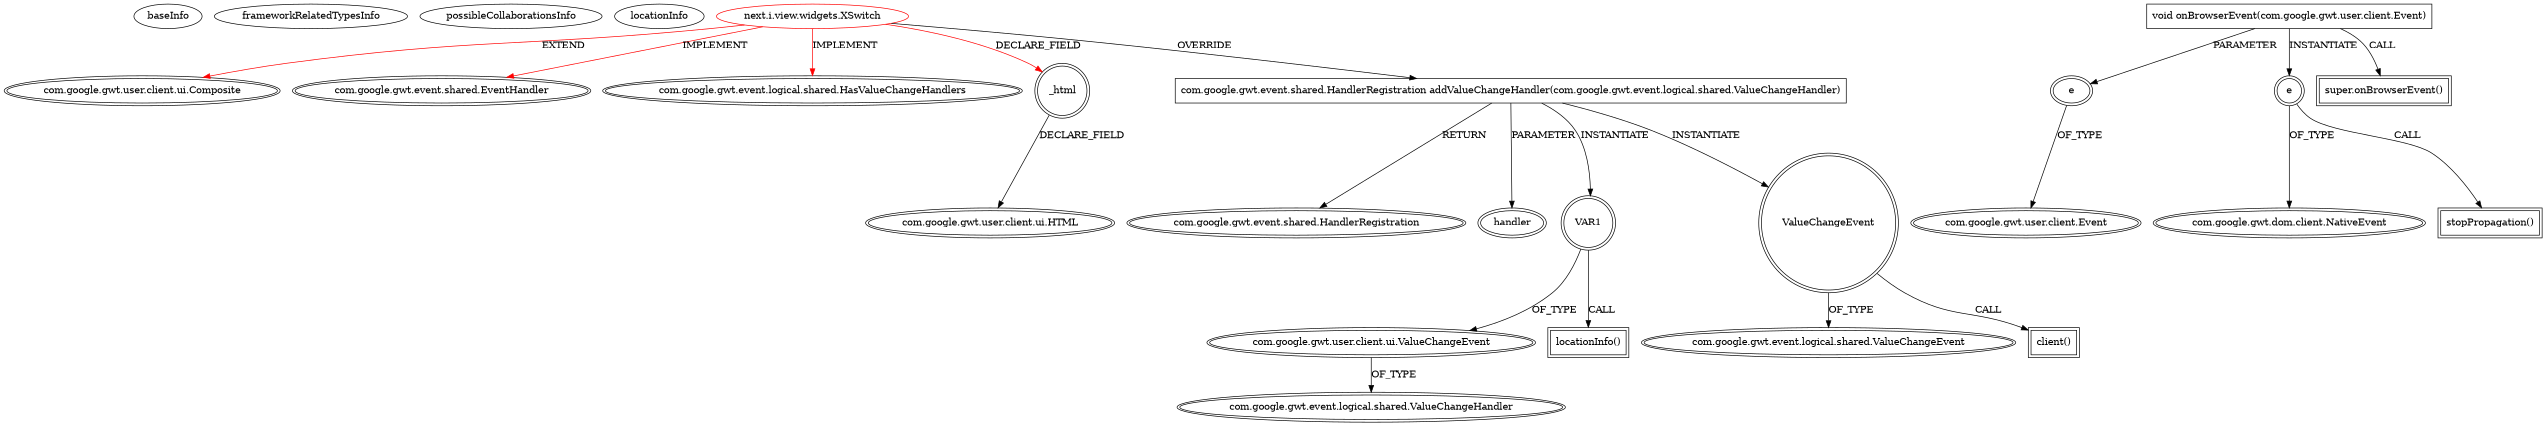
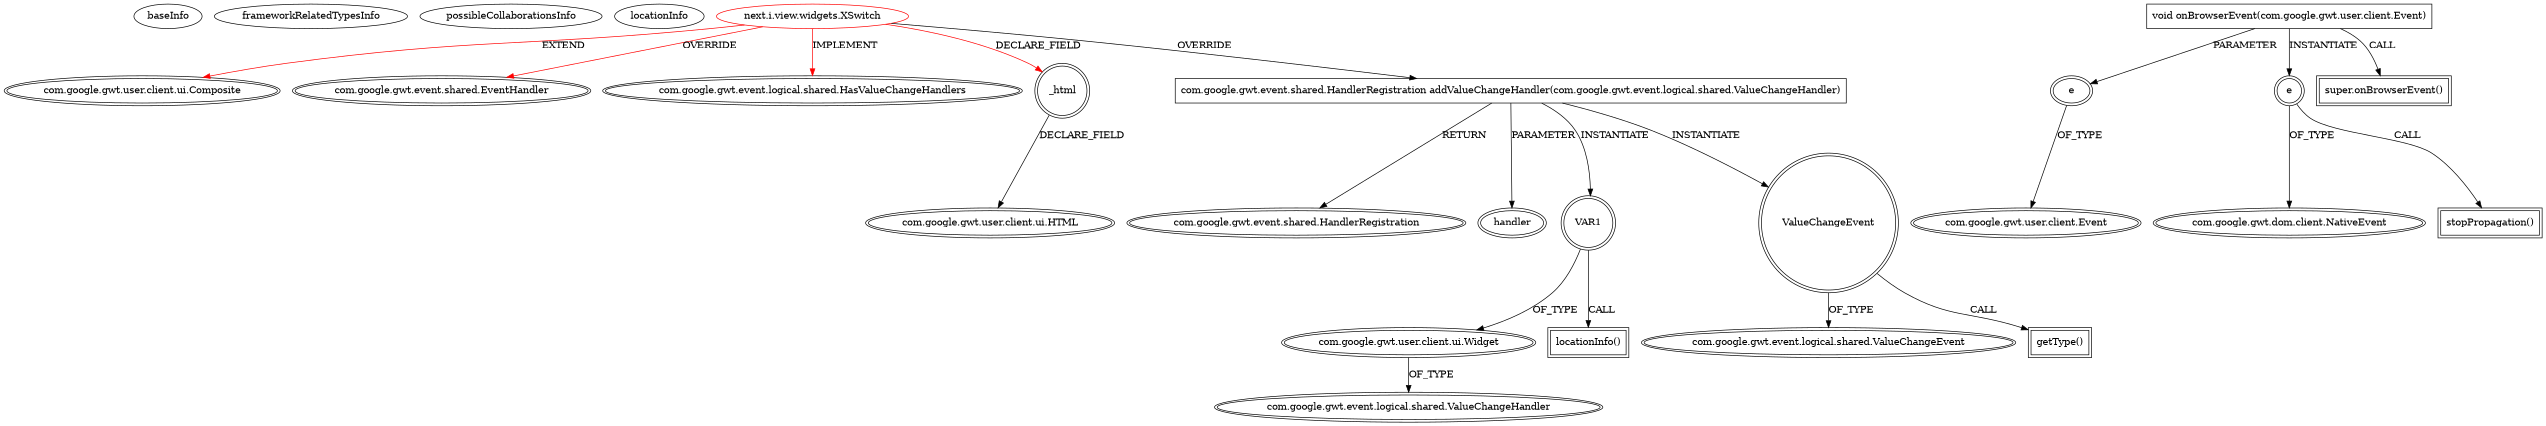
edge "next.i.view.widgets.XSwitch" -> "com.google.gwt.event.shared.EventHandler": label "IMPLEMENT" -> "OVERRIDE"
node "com.google.gwt.user.client.ui.ValueChangeEvent": label "com.google.gwt.user.client.ui.ValueChangeEvent" -> "com.google.gwt.user.client.ui.Widget"
node "client()": label "client()" -> "getType()"
